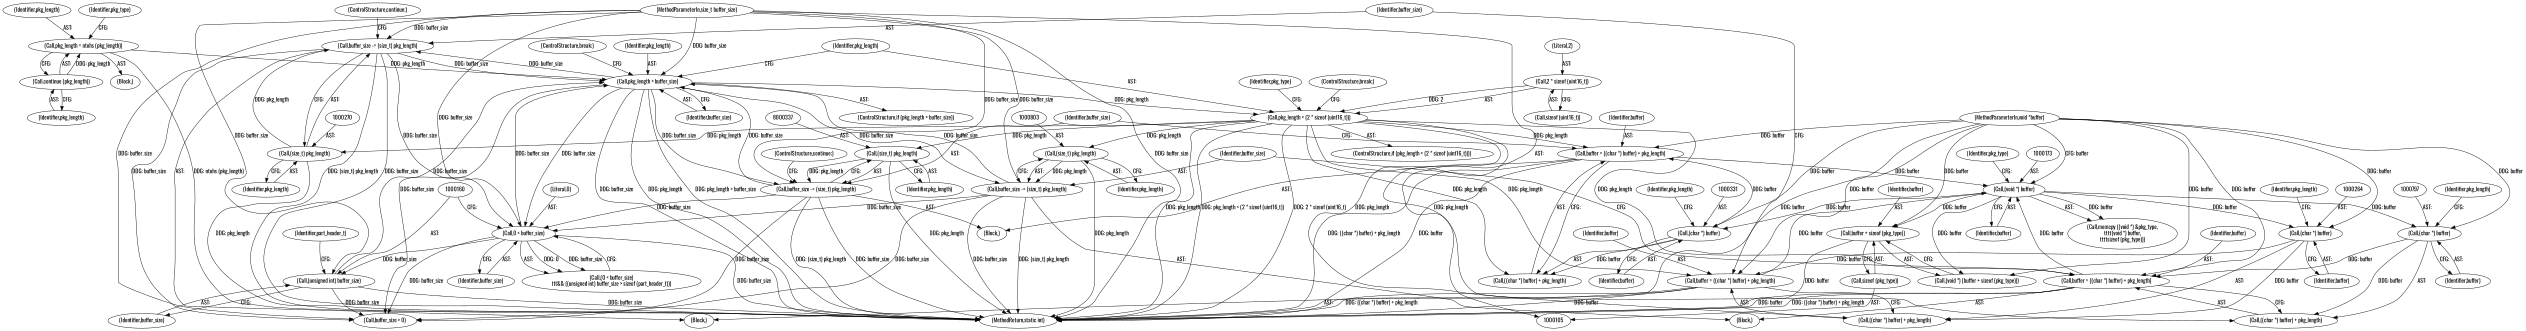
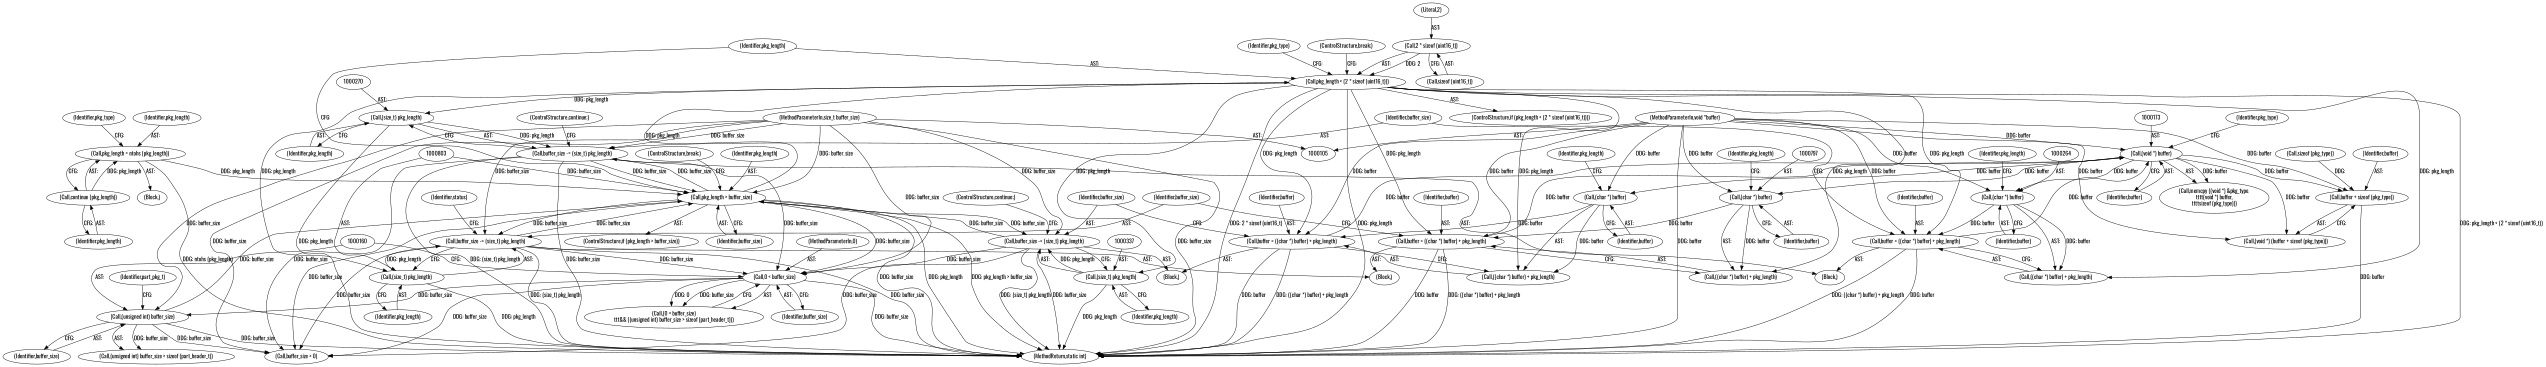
node "8000337": label "8000337" -> "1000337"
edge "(Call,0 < buffer_size)" -> "(Call,pkg_length > buffer_size)": now "1000803" -> "(Call,pkg_length > buffer_size)"
edge "(MethodParameterIn,void *buffer)" -> "(Call,(void *) buffer)": label "CFG: buffer" -> "DDG: buffer"
node "(Literal,0)": label "(Literal,0)" -> "(MethodParameterIn,0)"
node "1000331": removed
node "(Identifier,status)": added
node "(Identifier,part_header_t)": label "(Identifier,part_header_t)" -> "(Identifier,part_pkg_t)"
edge "(Call,buffer + sizeof (pkg_type))" -> "(Call,sizeof (pkg_type))": removed, label "CFG:"
edge "(Call,sizeof (pkg_type))" -> "(Call,buffer + sizeof (pkg_type))": label "AST: " -> "DDG: "
edge "(Call,sizeof (pkg_type))" -> "1000105": now "(MethodParameterIn,void *buffer)" -> "1000105"
node "(Call,(unsigned int) buffer_size > sizeof (part_header_t))": added
